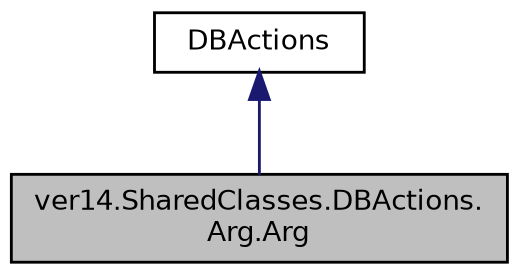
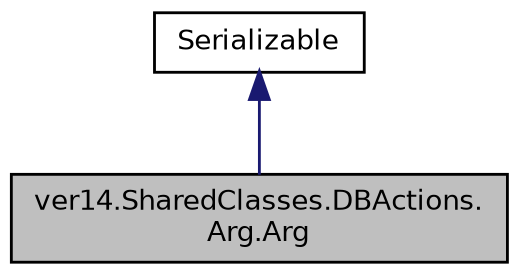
node "DBActions": label "DBActions" -> "Serializable"
